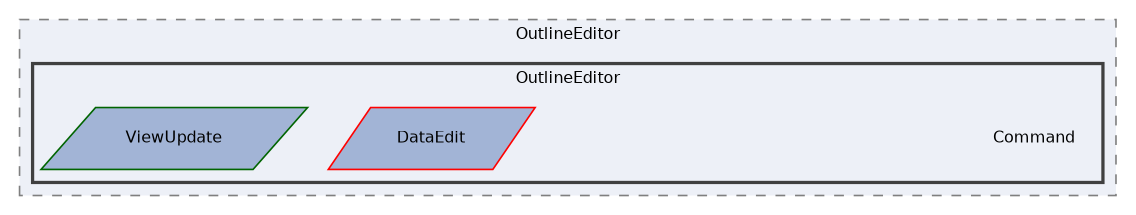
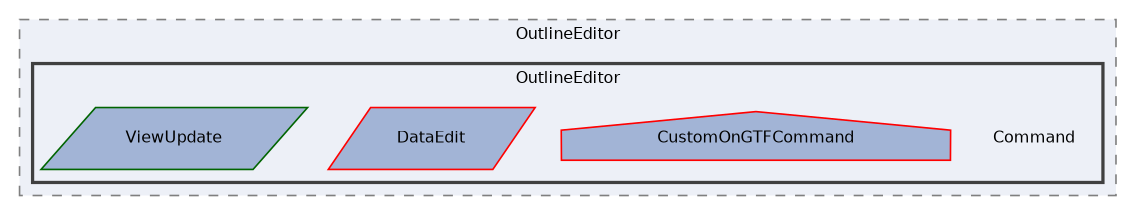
node "CustomOnGTFCommand": added
